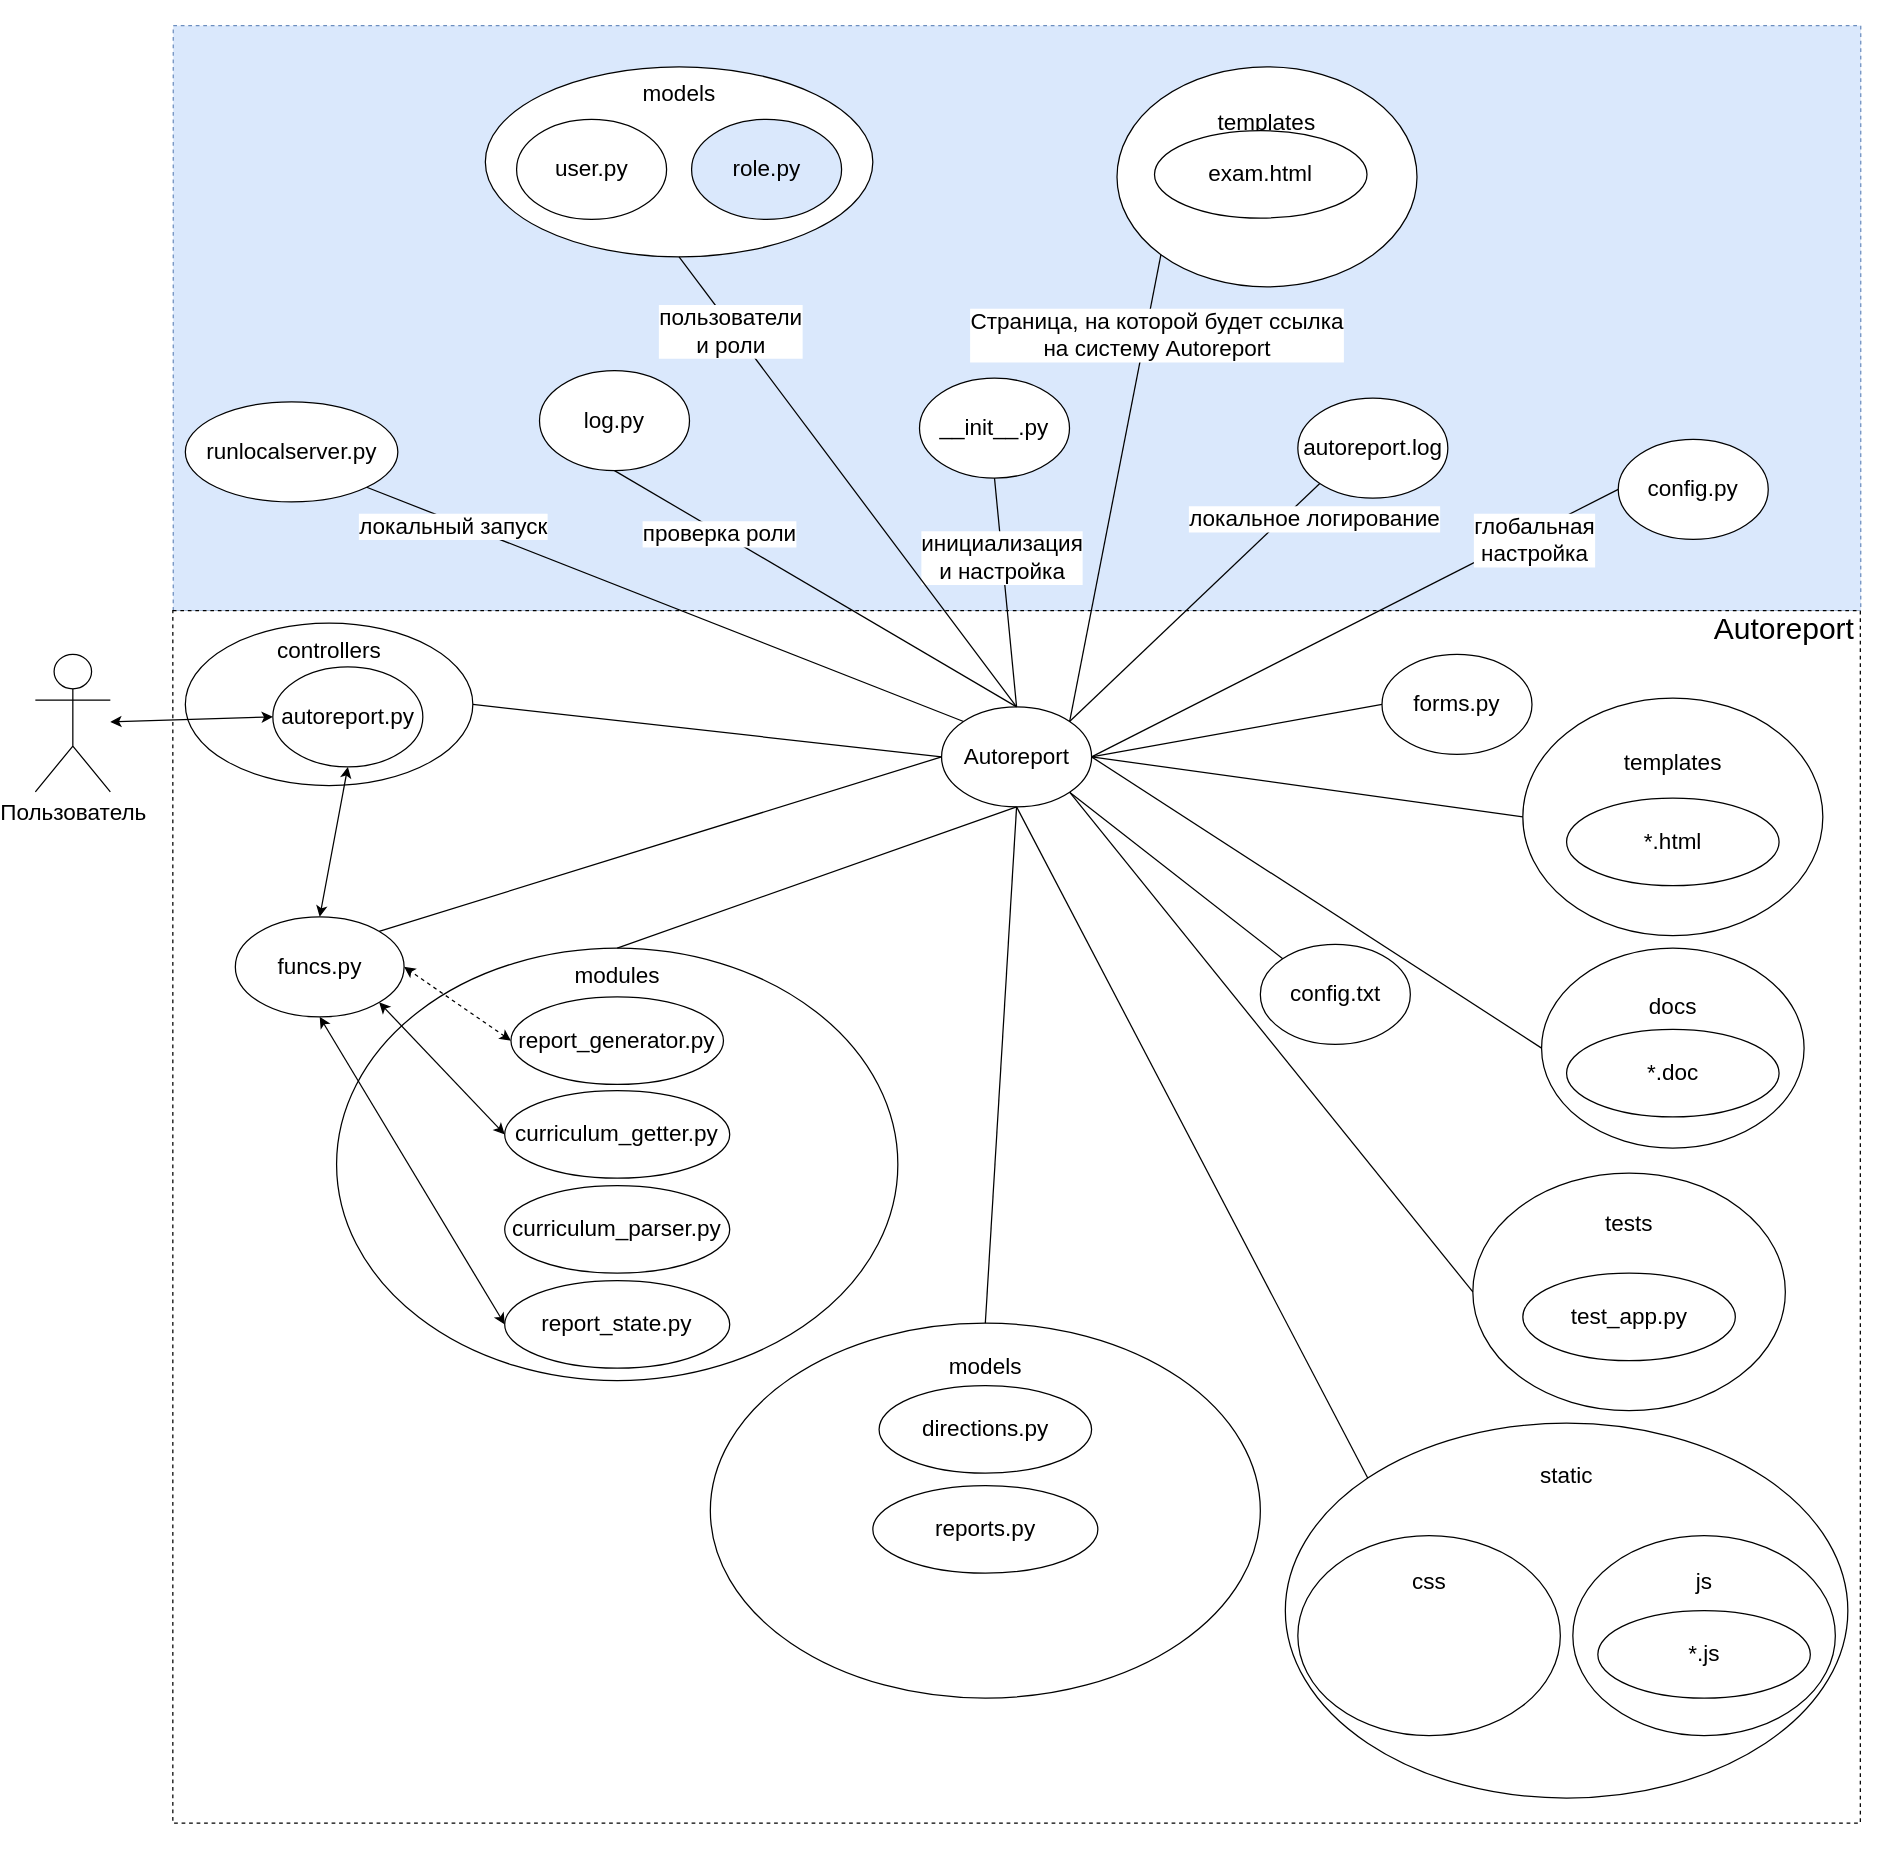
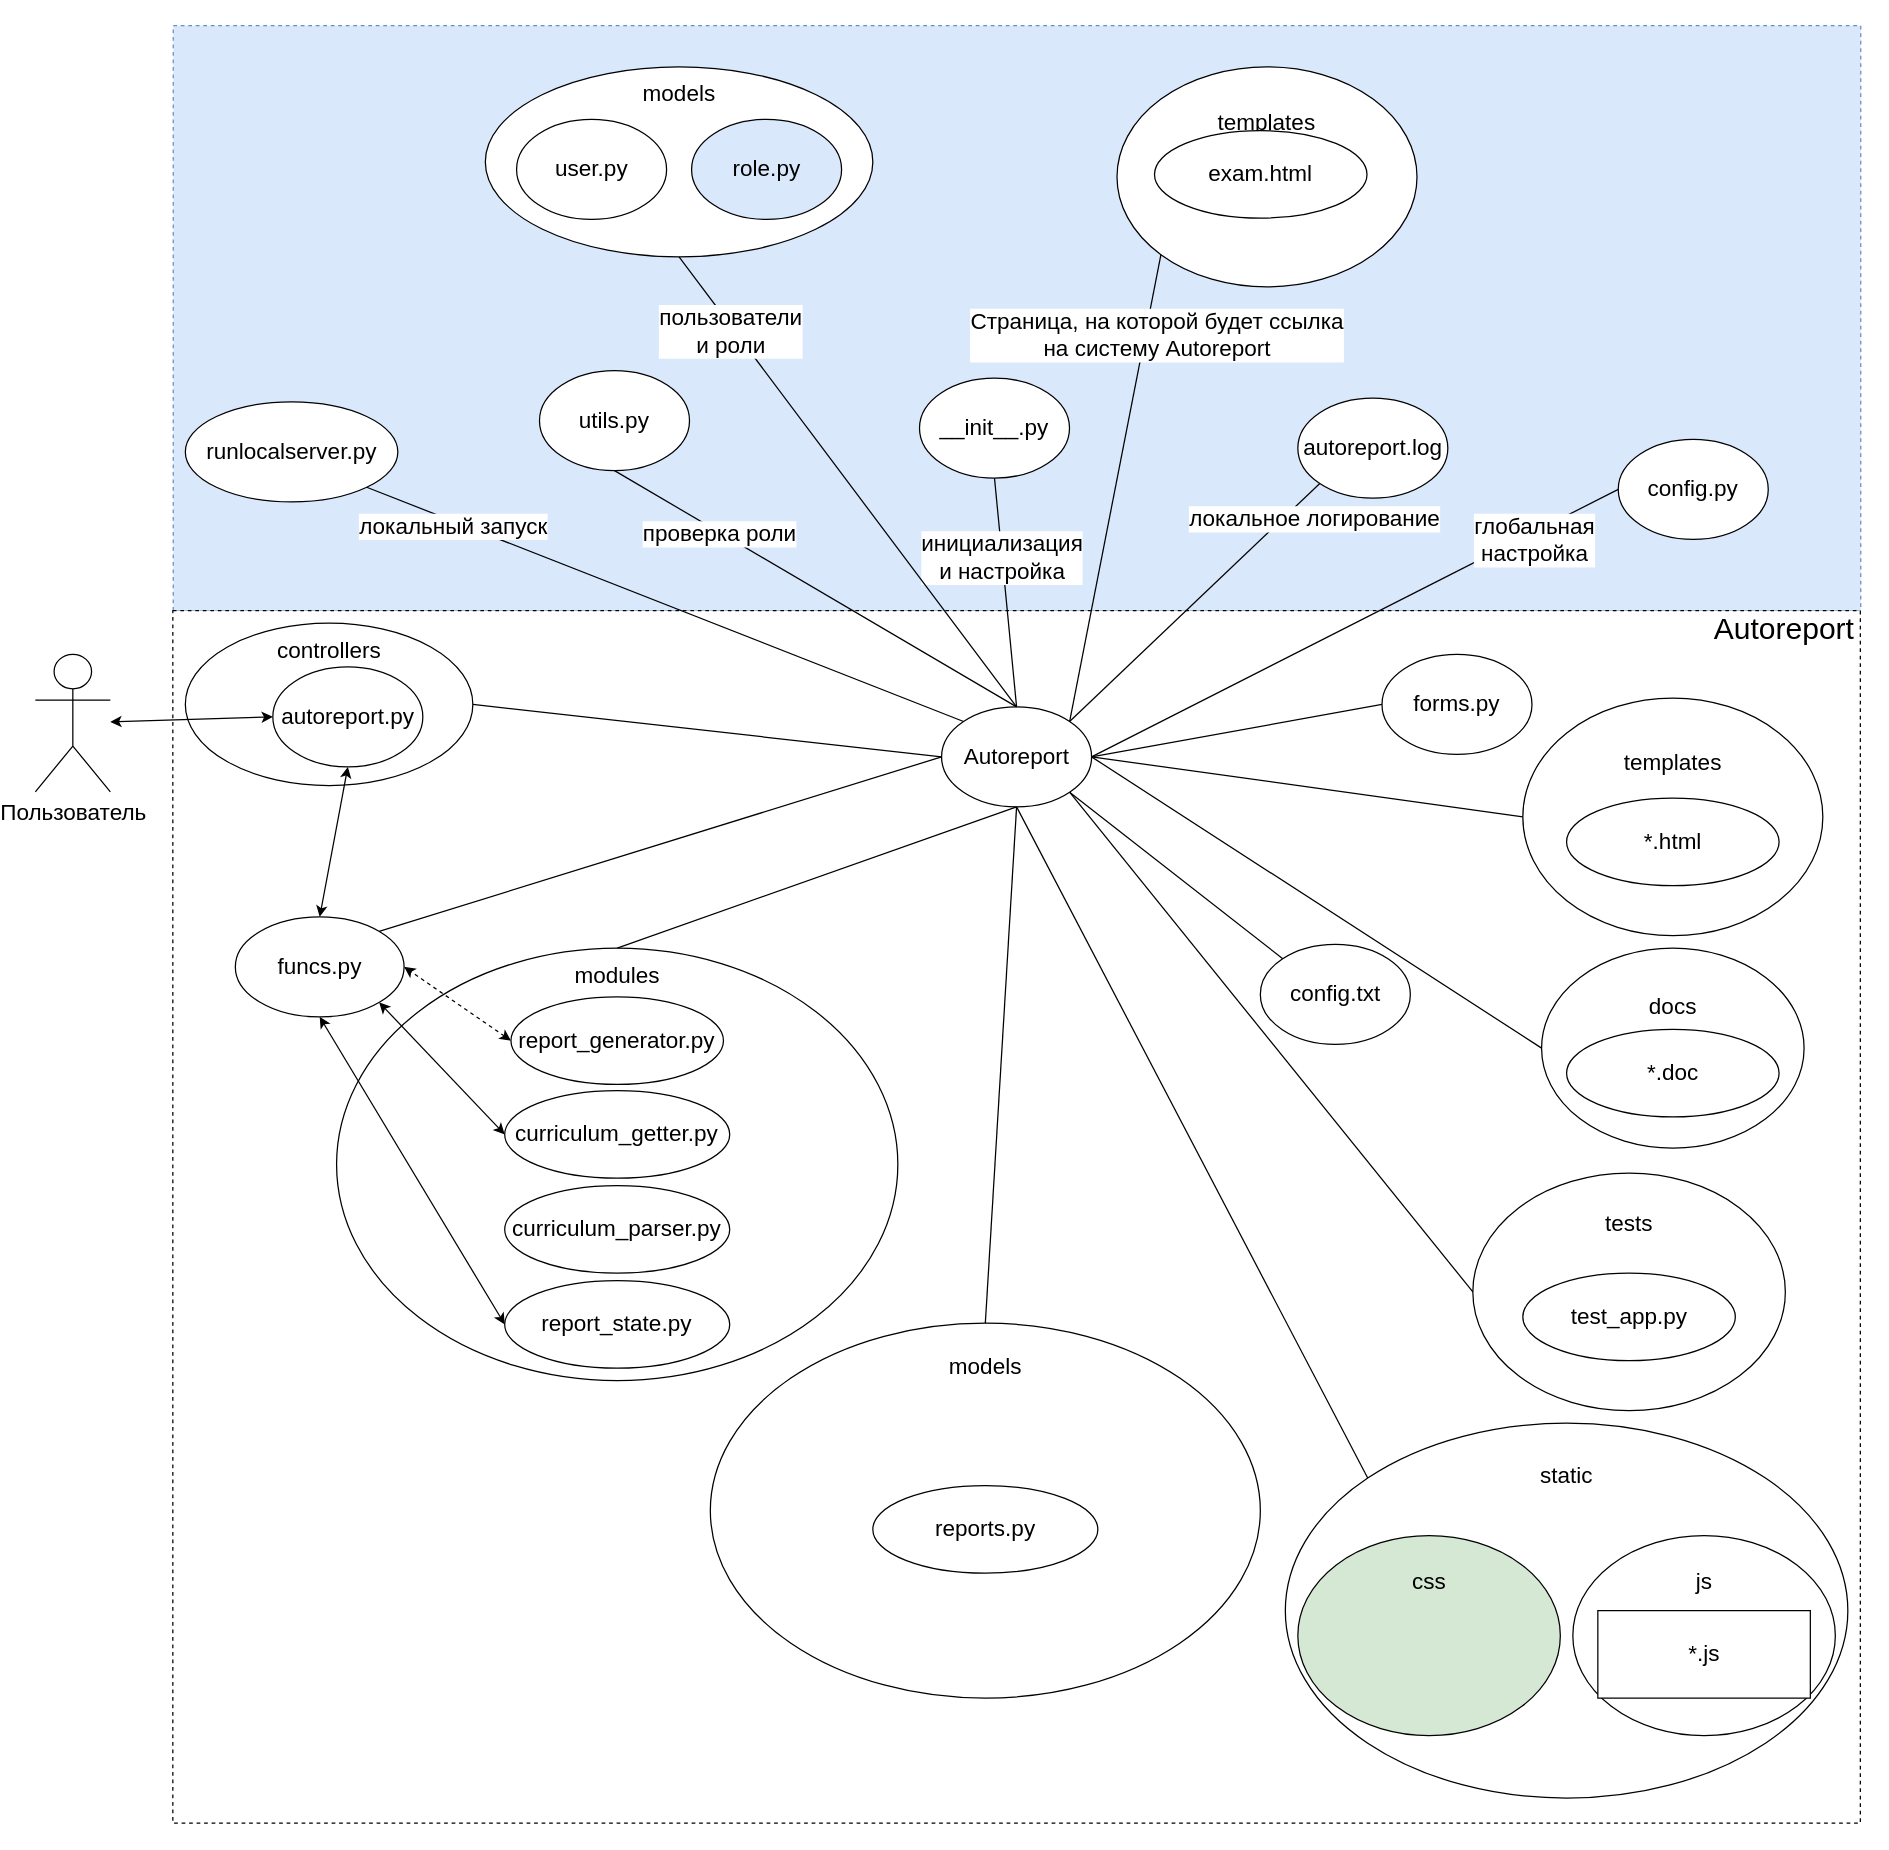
node "log.py": label "log.py" -> "utils.py"
node "directions.py": removed
node "css": fillcolor #ffffff -> #d5e8d4
node "*.js": shape ellipse -> rectangle
